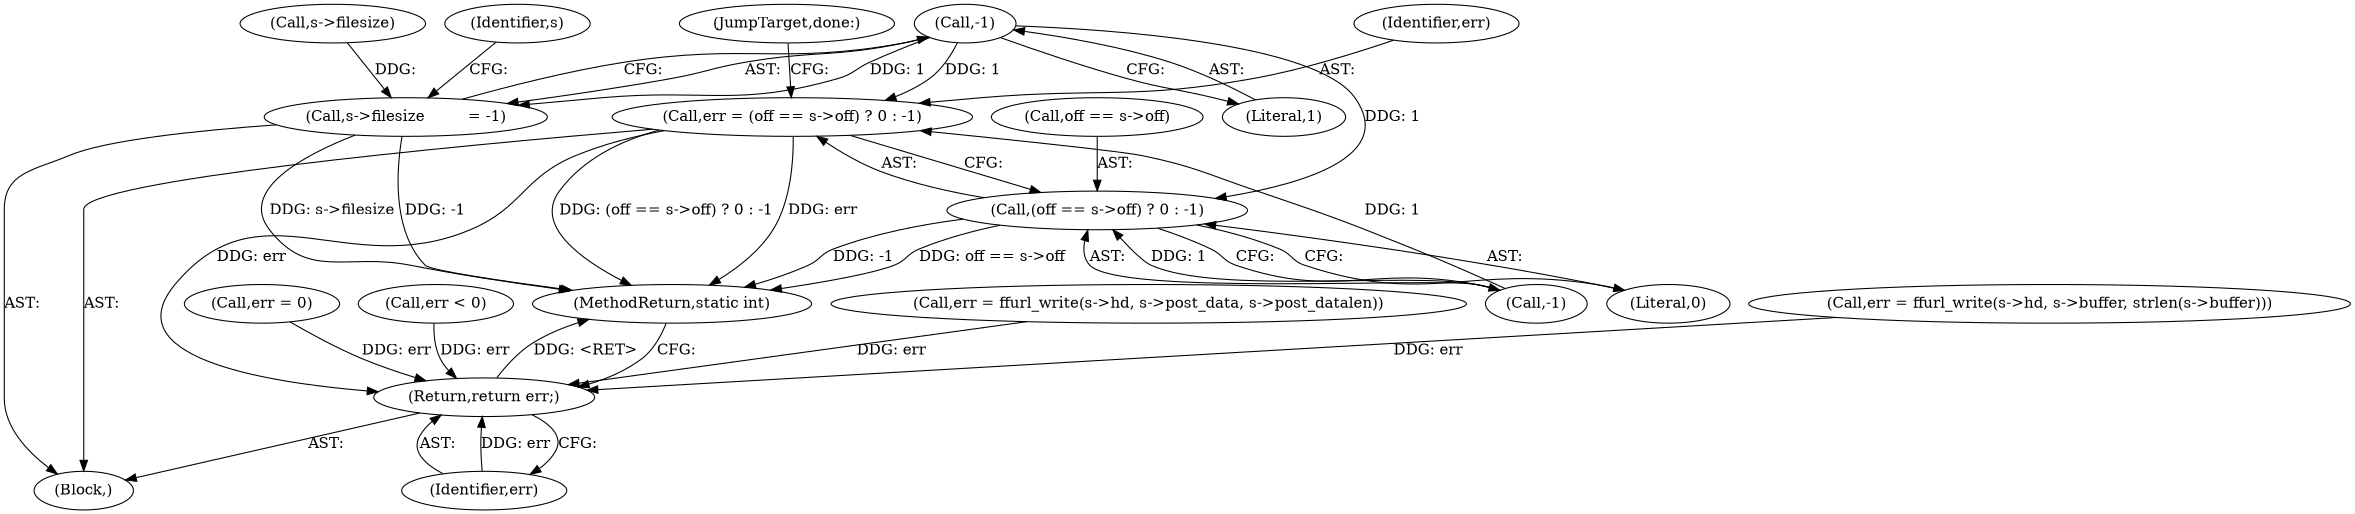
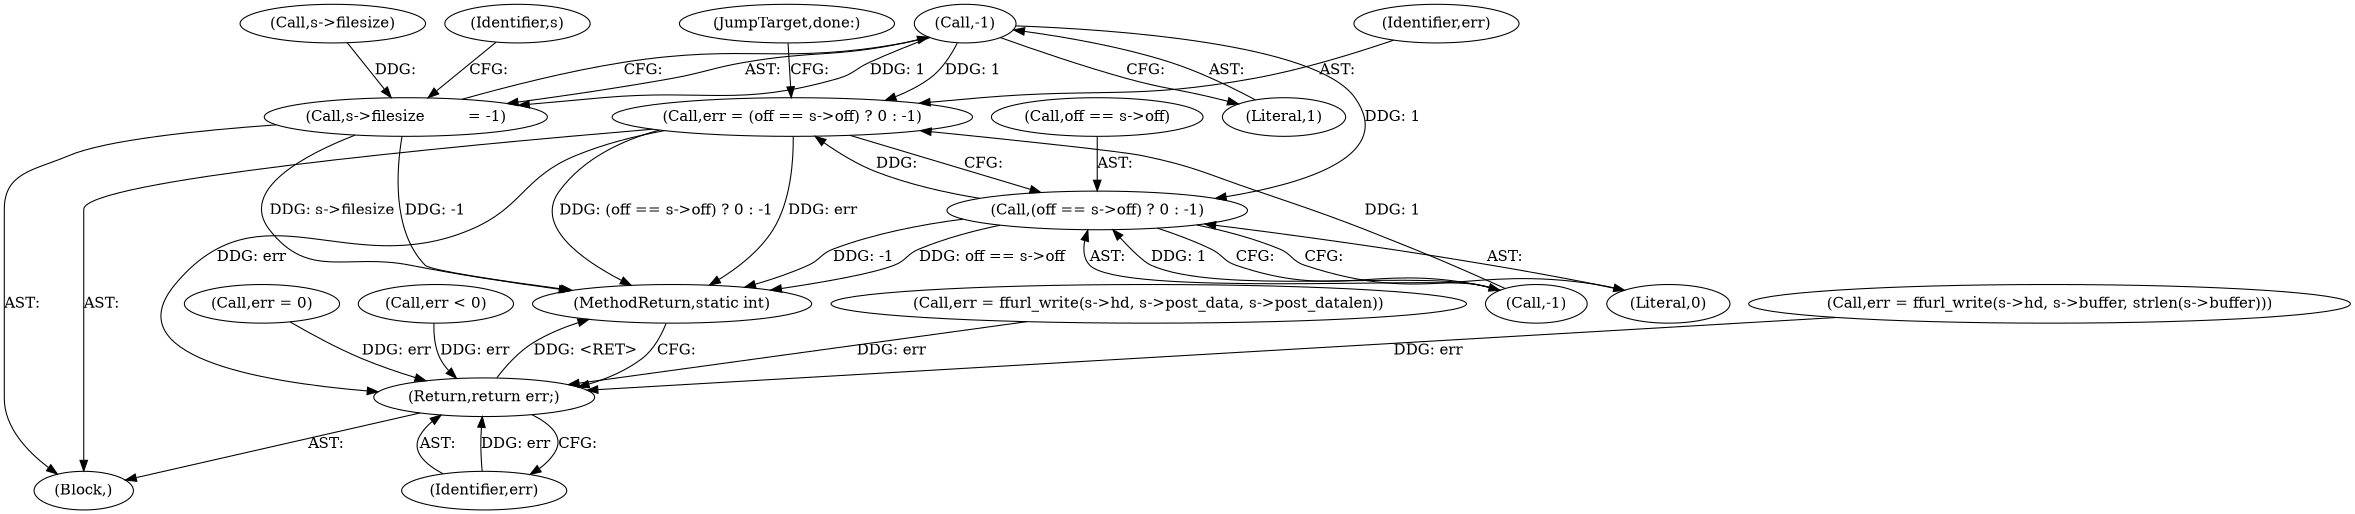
edge "(Call,(off == s->off) ? 0 : -1)" -> "(Call,err = (off == s->off) ? 0 : -1)": label "AST: " -> "DDG: "
